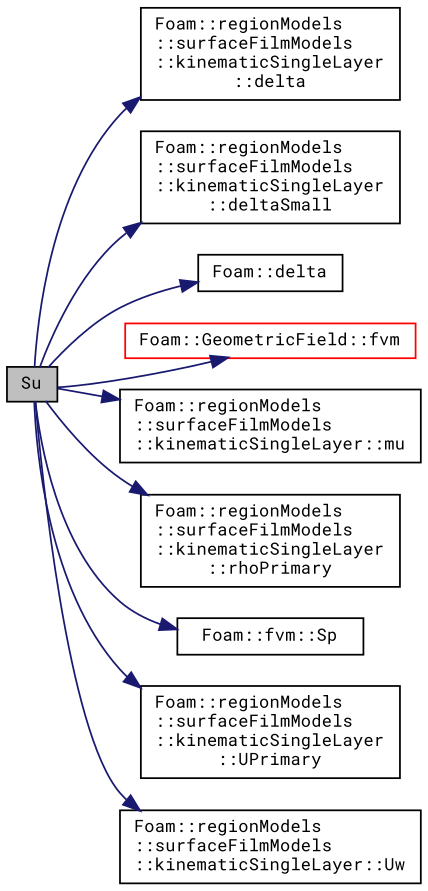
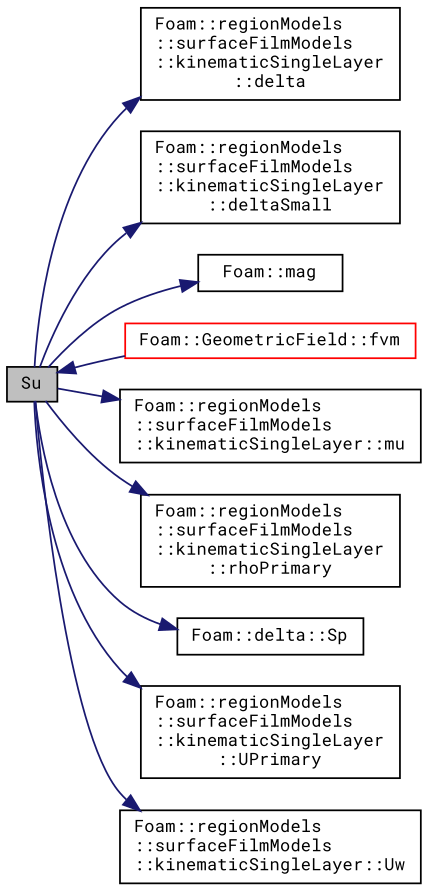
node "Foam::delta": label "Foam::delta" -> "Foam::mag"
edge "Su" -> "Foam::GeometricField::fvm": reversed
node "Foam::fvm::Sp": label "Foam::fvm::Sp" -> "Foam::delta::Sp"
